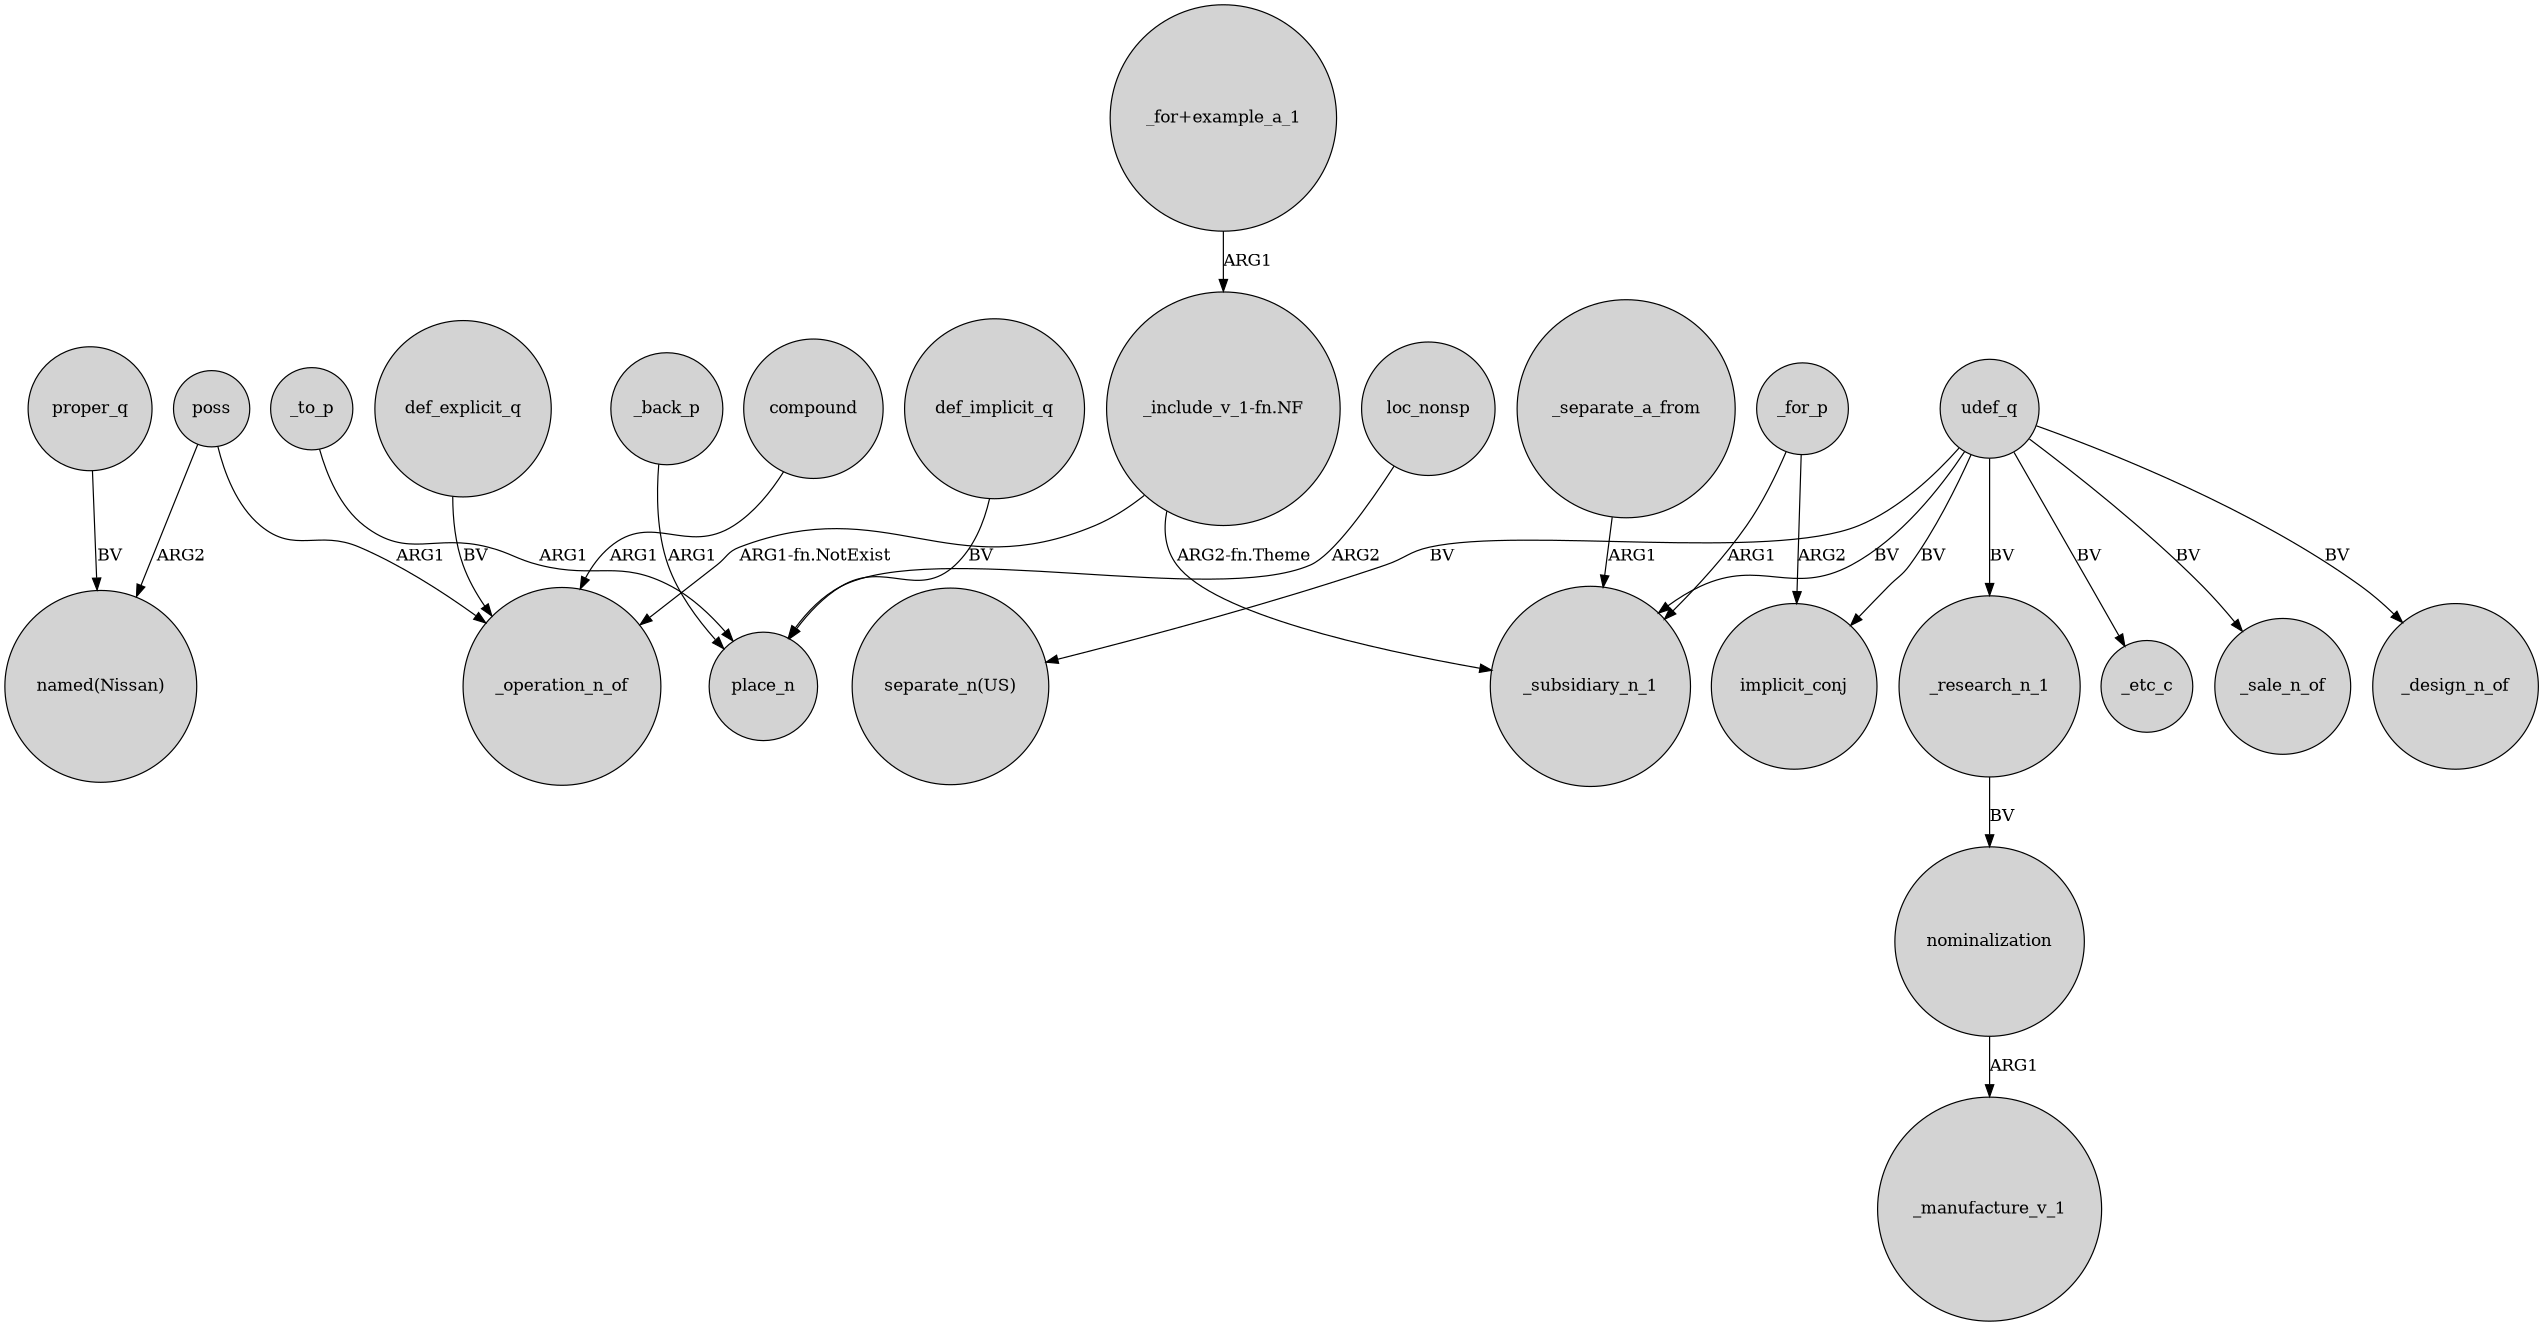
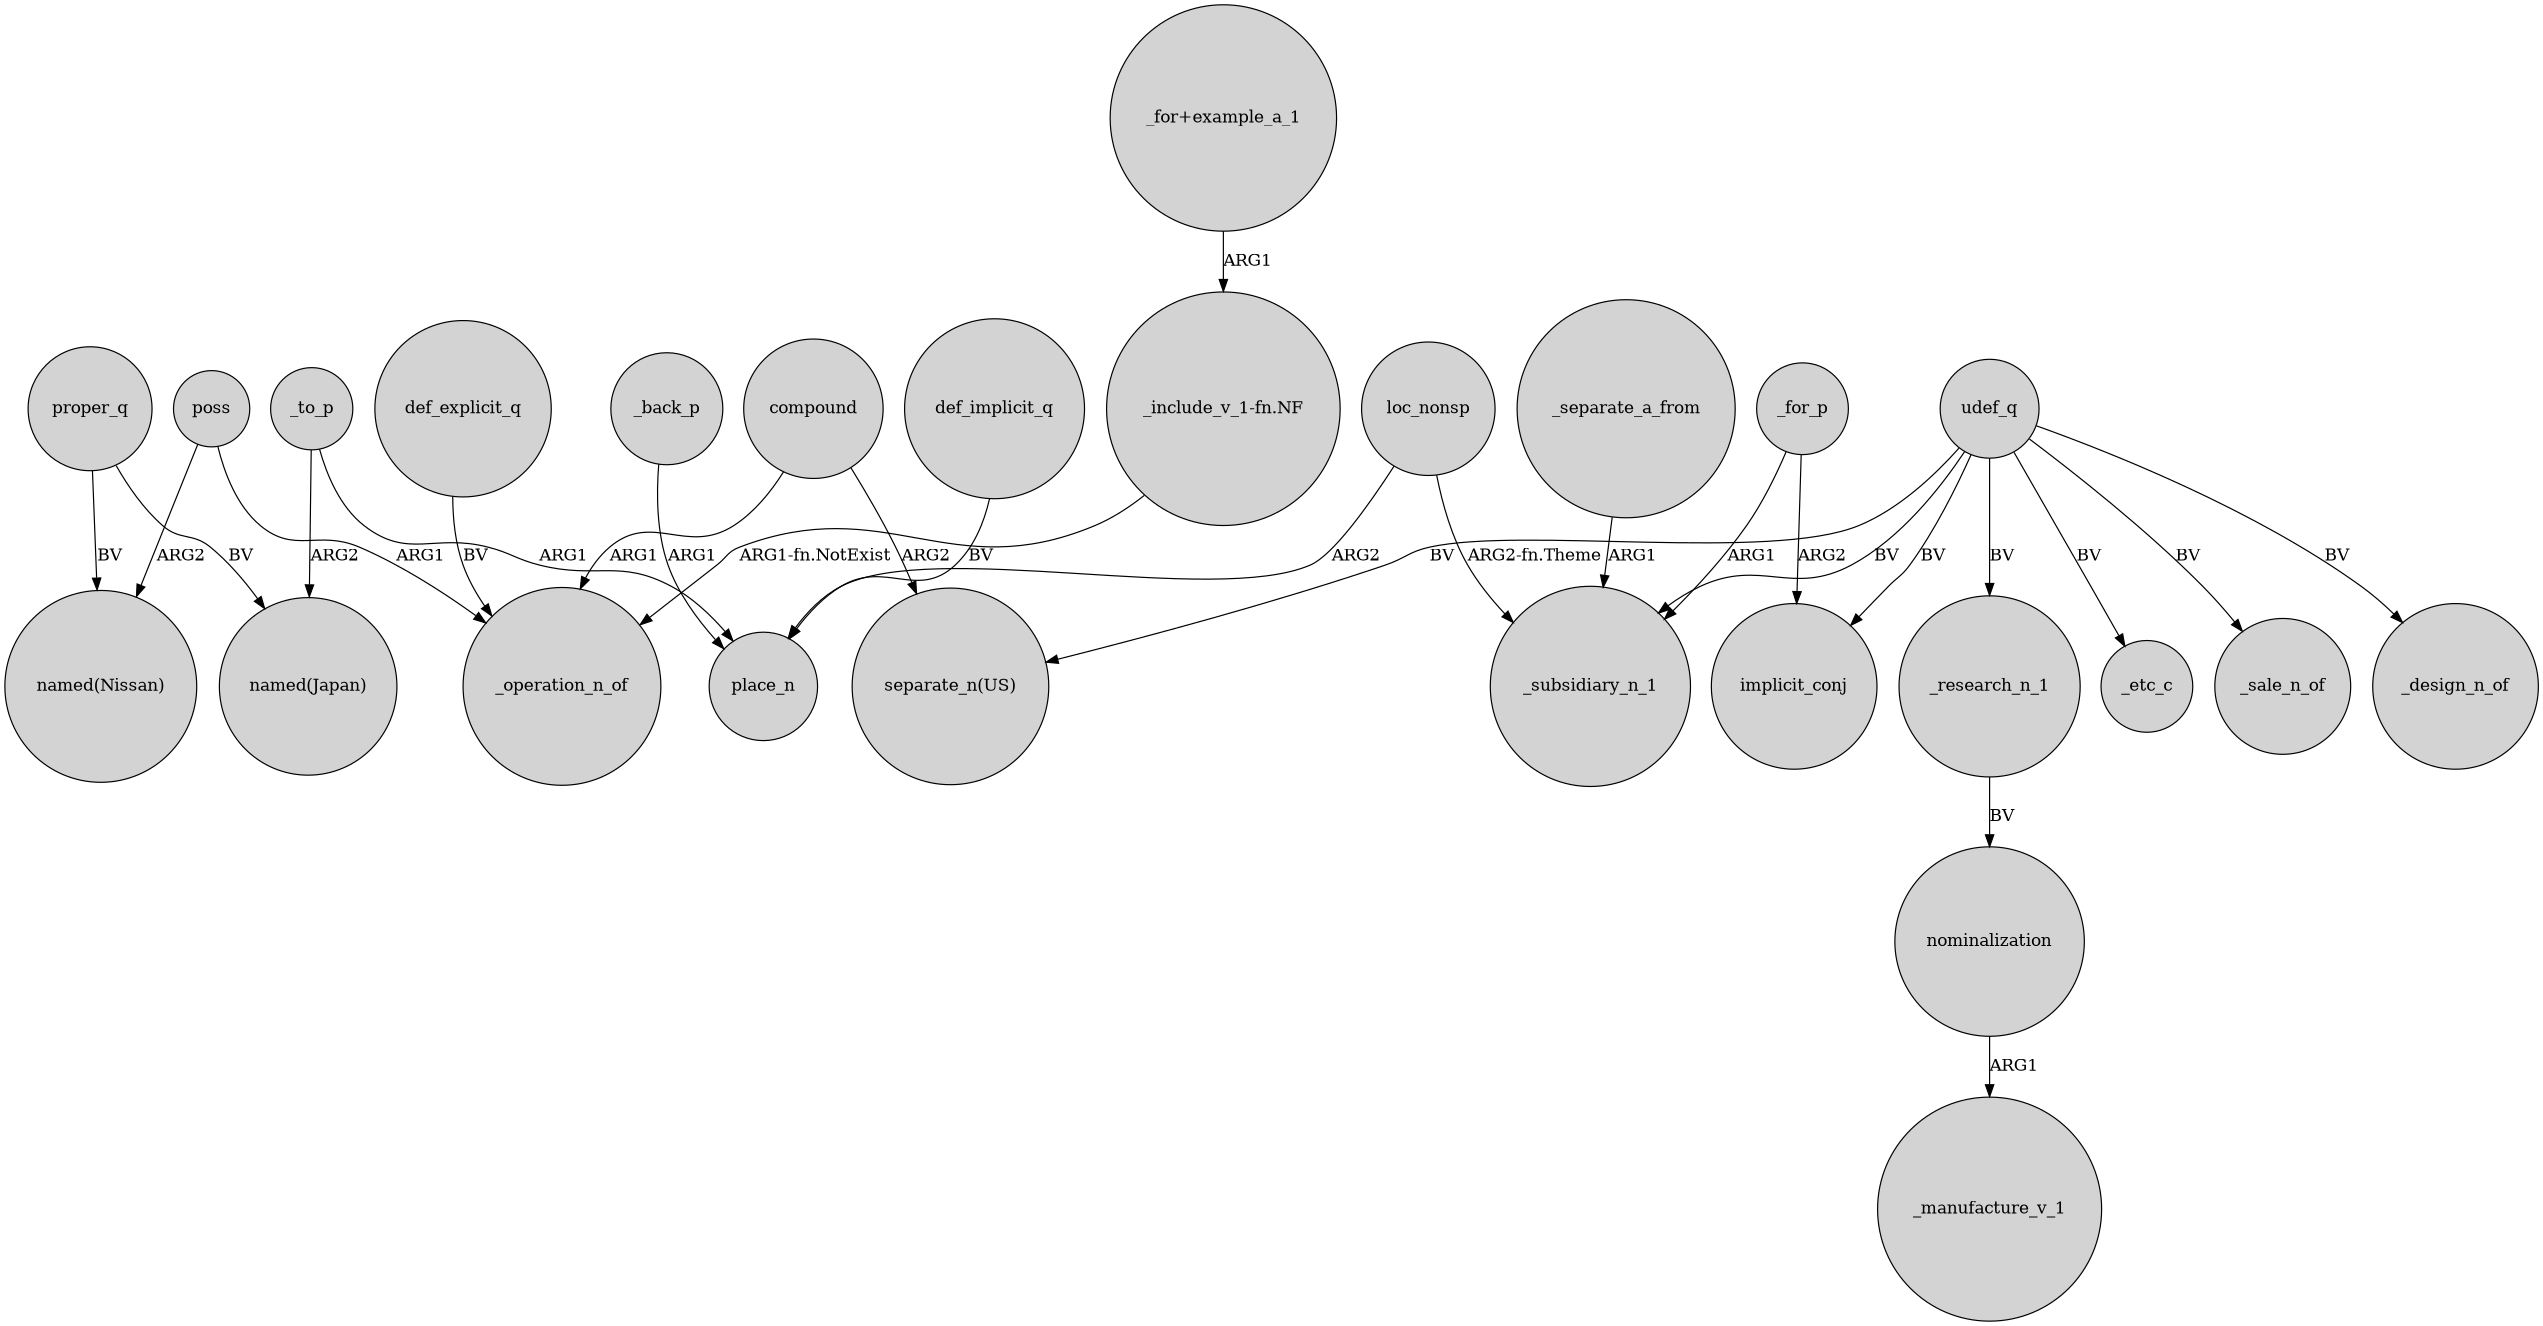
edge "compound" -> "separate_n(US)": added, label "ARG2"
edge "_include_v_1-fn.NF" -> "_subsidiary_n_1": now "loc_nonsp" -> "_subsidiary_n_1"
node "named(Japan)": added
